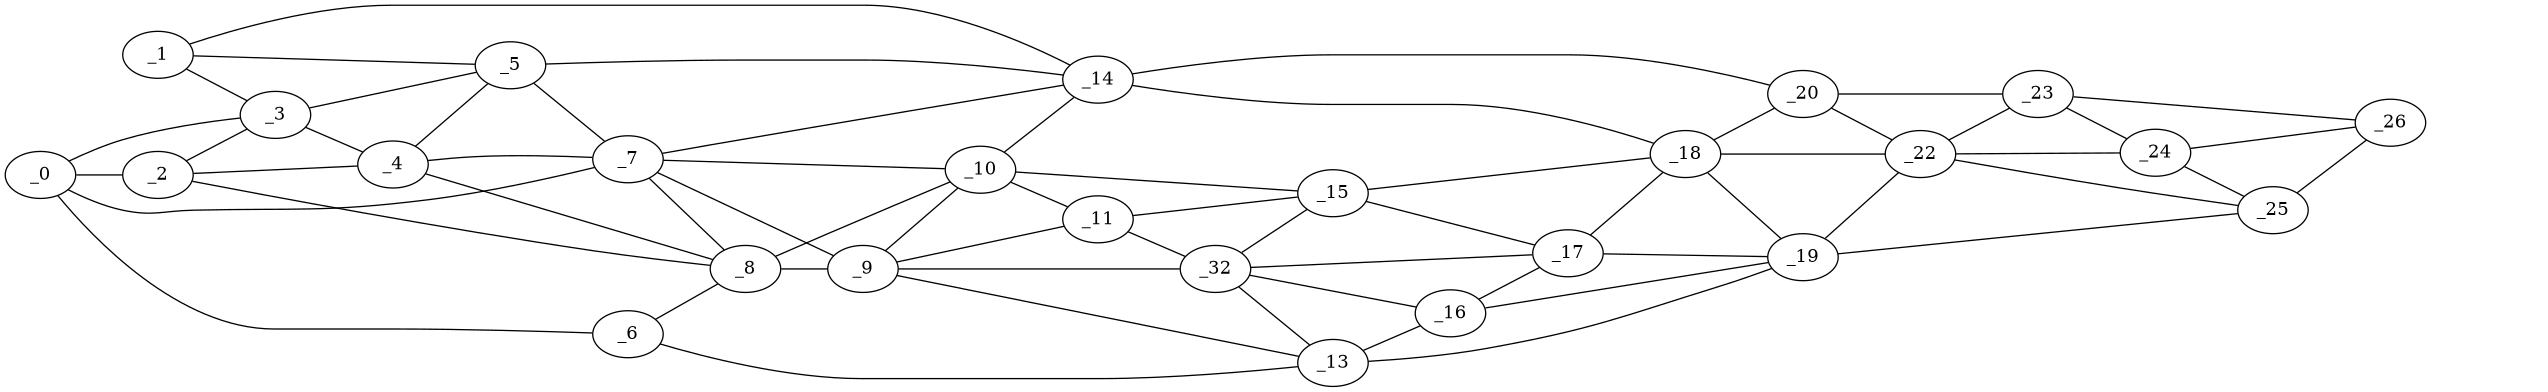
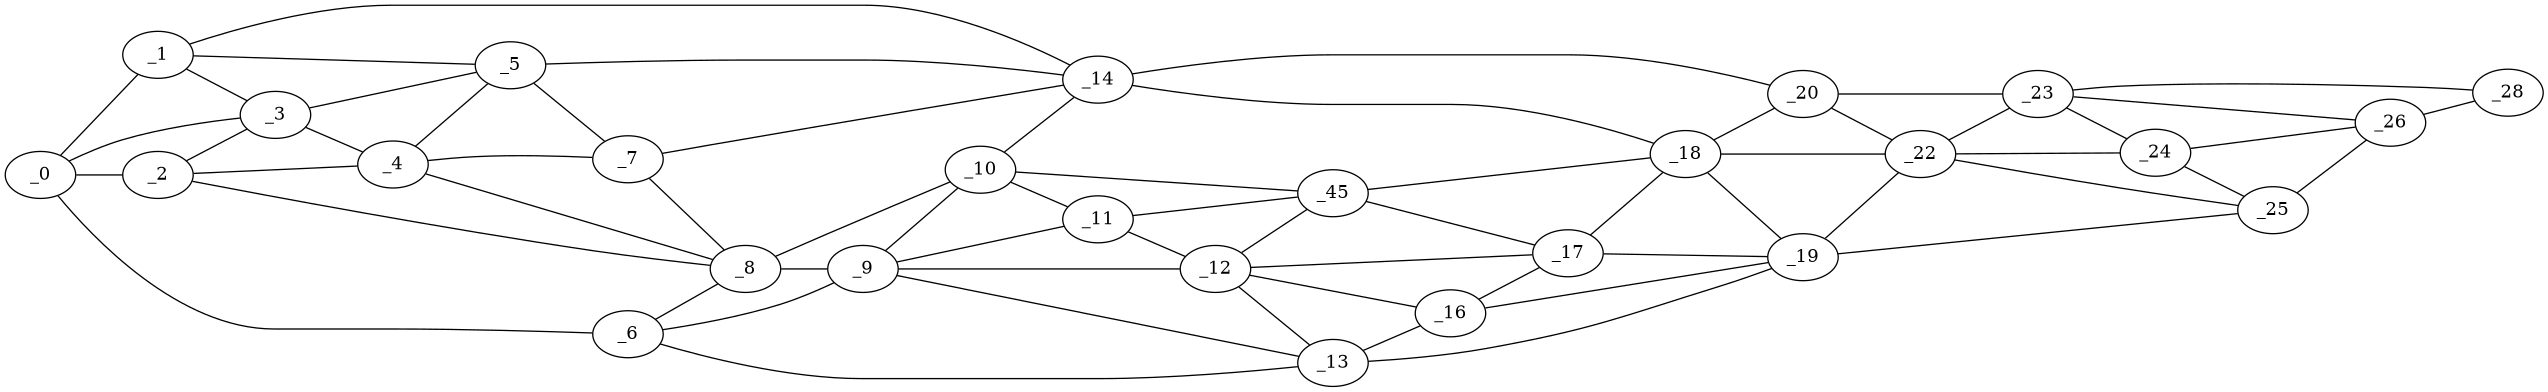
node "_28": added
edge "_7" -- "_10": removed
node "_15": label "_15" -> "_45"
edge "_7" -- "_0": now "_1" -- "_0"
edge "_7" -- "_9": now "_6" -- "_9"
node "_32": label "_32" -> "_12"
